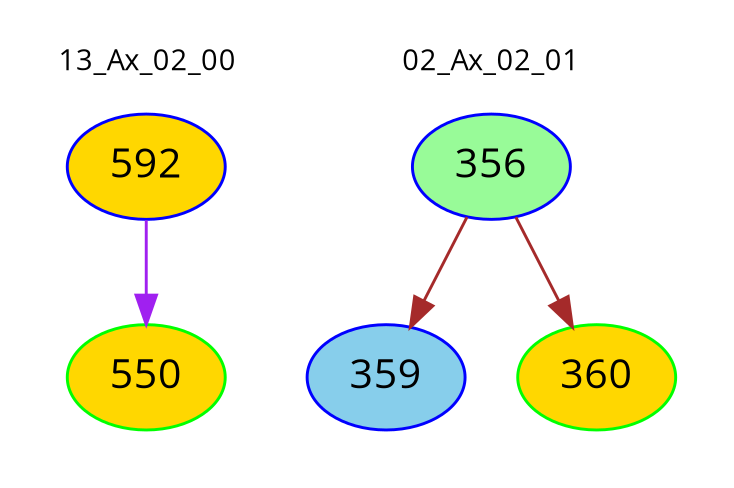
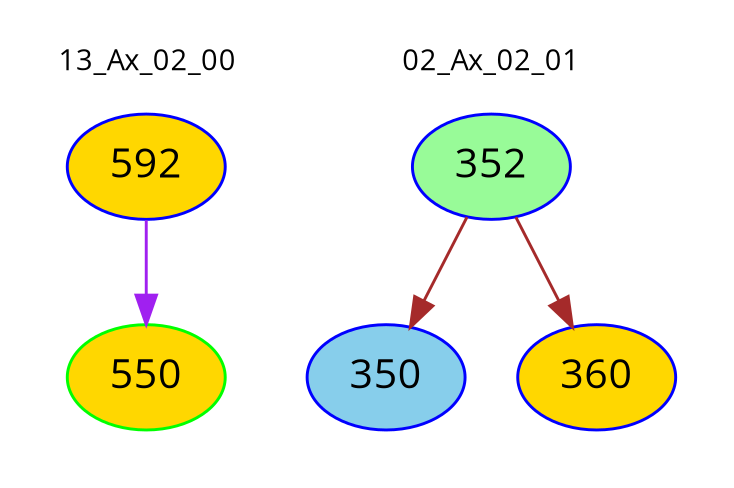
node "356": label "356" -> "352"
node "359": label "359" -> "350"
node "360": color green -> blue
